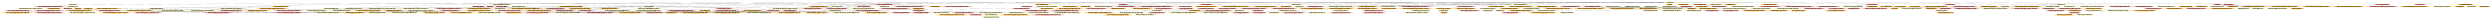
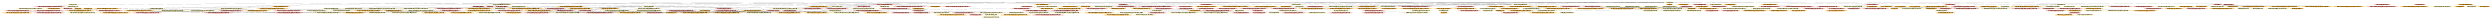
node "org.opentest4j:opentest4j:jar:1.2.0:test": fillcolor khaki -> orange
